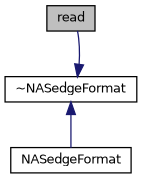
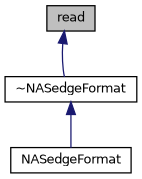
edge "read" -> "~NASedgeFormat": reversed
